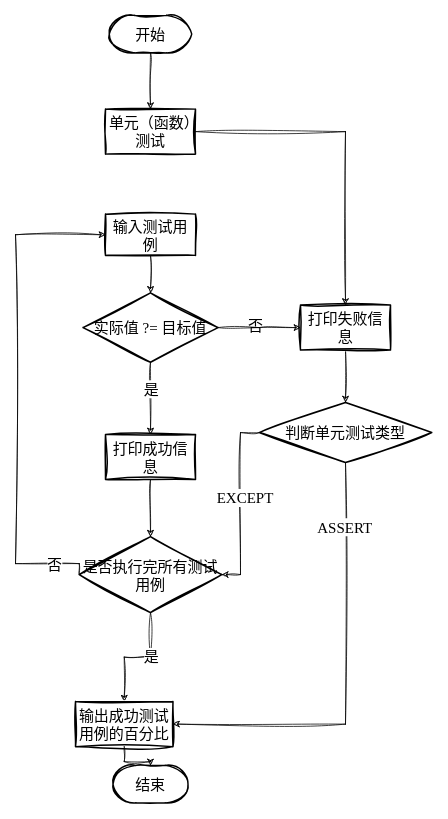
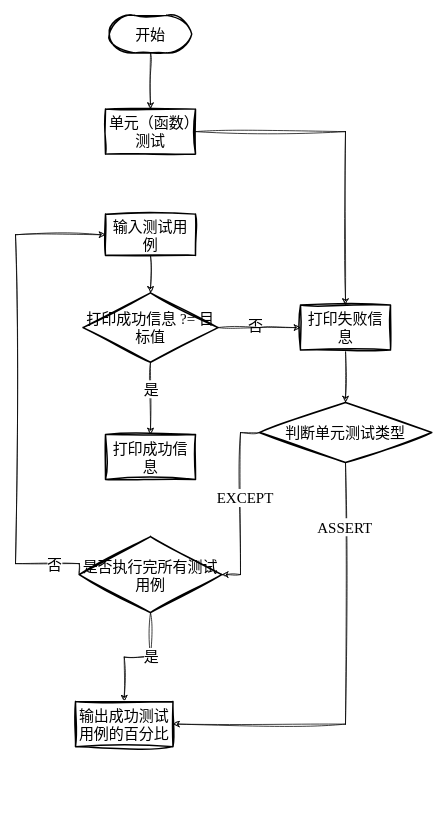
node "实际值 ?= 目标值": label "实际值 ?= 目标值" -> "打印成功信息 ?= 目标值"
edge "打印成功信息" -> "是否执行完所有测试用例": removed
edge "输出成功测试用例的百分比" -> "结束": removed
node "结束": removed
